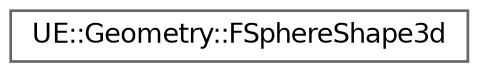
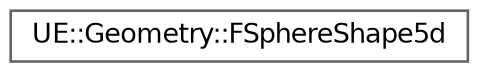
node "UE::Geometry::FSphereShape3d": label "UE::Geometry::FSphereShape3d" -> "UE::Geometry::FSphereShape5d"
